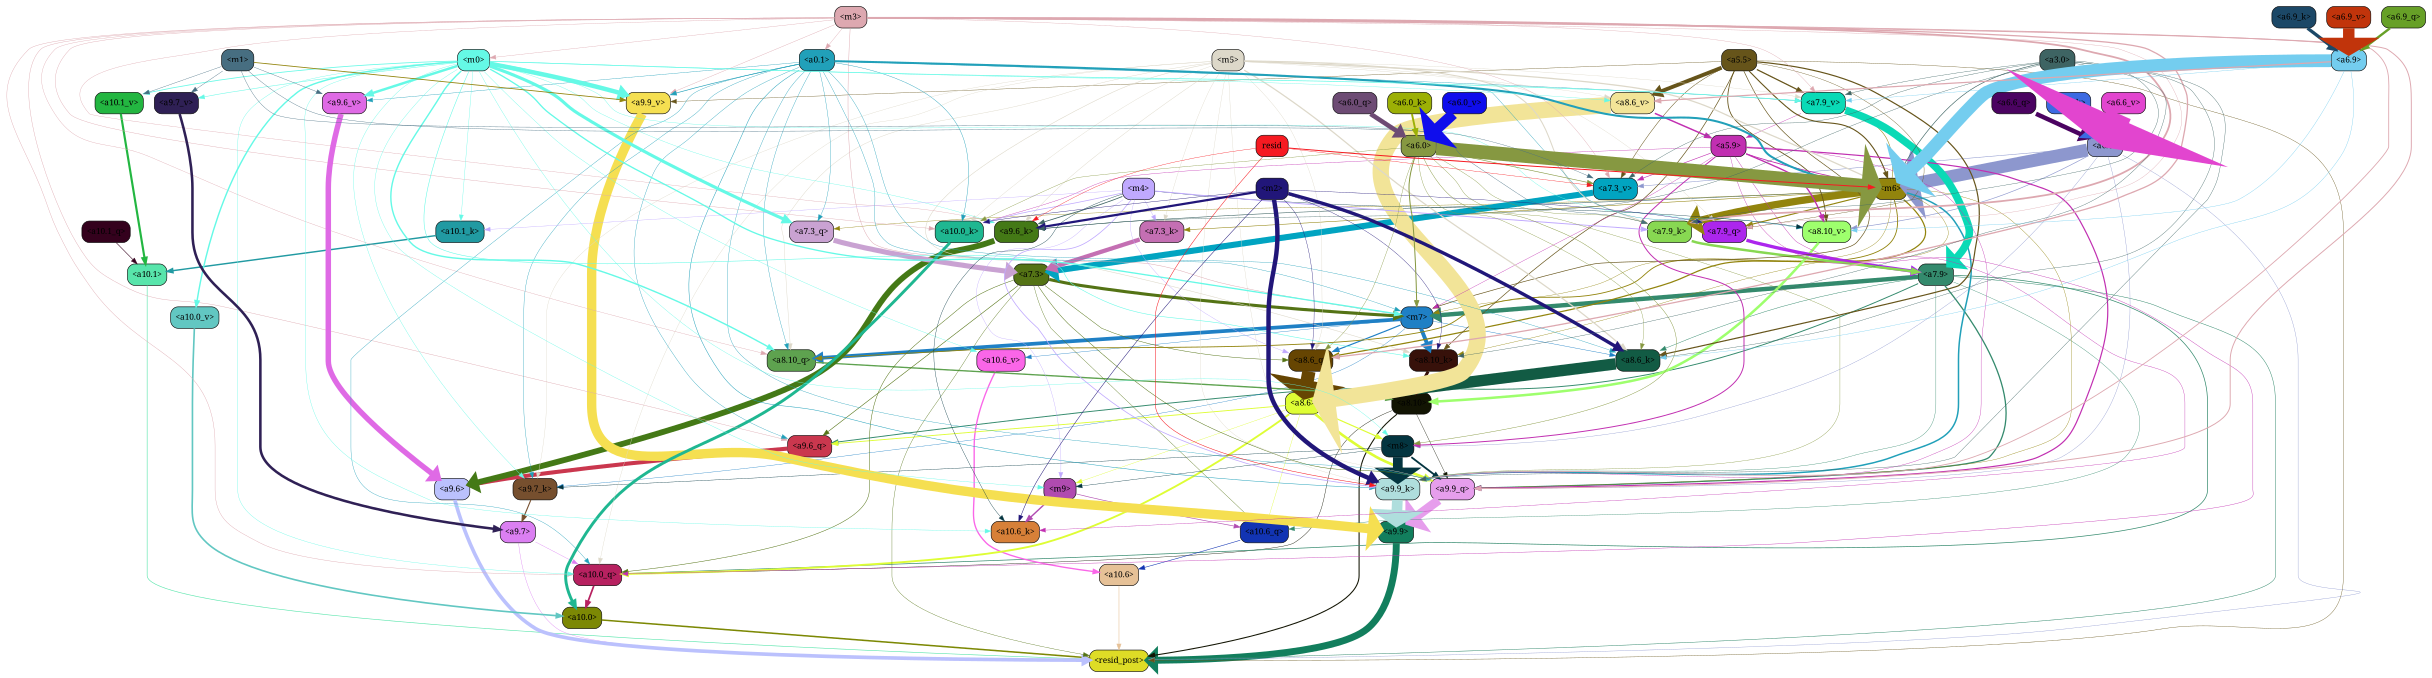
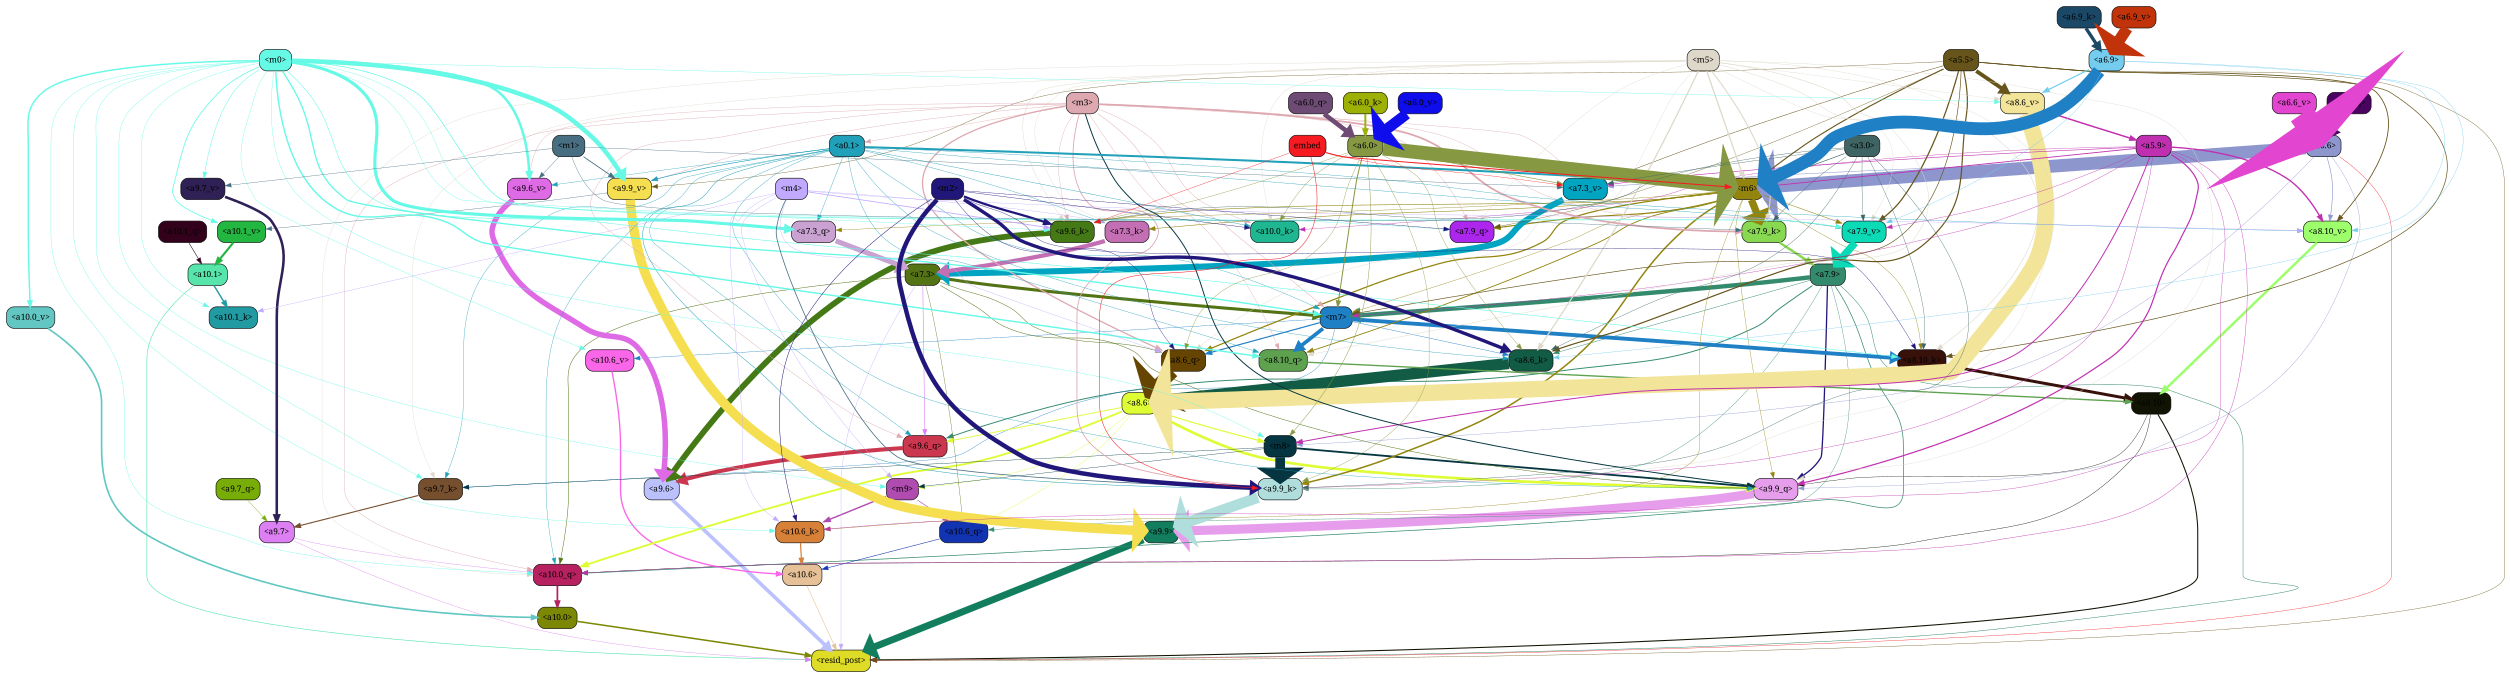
node "<a6.9_q>": removed
edge "<m3>" -> "<m0>": now "<m3>" -> "<a9.6_v>"
edge "<a6.9>" -> "<m6>": color #74cdef -> #1f80c5
edge "<m1>" -> "<a10.1_v>": now "<a9.9_v>" -> "<a10.1_v>"
edge "<m1>" -> "<a9.9_v>": color #92840d -> #476e81
edge "<a6.9>" -> "<a8.6_v>": color #dda8b0 -> #74cdef
edge "<m3>" -> "<a9.9_q>": color #dda8b0 -> #043540
node "<a6.6_k>": removed
edge "<a7.9_v>" -> "<a5.9>": reversed
node "resid": label "resid" -> "embed"
edge "<a0.1>" -> "<a7.3_k>": added
edge "<m4>" -> "<a10.0_k>": removed
edge "<m4>" -> "<a8.10_v>": color #043540 -> #c0a9fe
edge "<m4>" -> "<a9.6_k>": color #3e6463 -> #c0a9fe
edge "<m6>" -> "<a9.6_k>": color #3e6463 -> #92840d
edge "<a6.0>" -> "<a7.9_k>": now "<a6.0>" -> "<a9.6_k>"
edge "<m4>" -> "<a7.9_k>": removed
edge "<a10.1_k>" -> "<a10.1>": reversed
edge "<a7.9_q>" -> "<a7.9>": removed
edge "<m4>" -> "<a10.6_k>": color #043540 -> #c0a9fe
edge "<a7.3>" -> "<a9.6_q>": color #547315 -> #db7ff2
edge "<m4>" -> "<a9.9_k>": color #c0a9fe -> #476e81
edge "<a10.0_k>" -> "<a10.0>": removed
edge "<m6>" -> "<a9.9_k>": color #21a0b9 -> #92840d
edge "<a7.9>" -> "<a9.9_q>": color #348a6d -> #211679
node "<a9.7_q>": added
edge "<m6>" -> "<a10.6_k>": added
edge "<a7.3>" -> "<resid_post>": color #547315 -> #c0a9fe
edge "<a10.6_k>" -> "<a10.6>": added
edge "<a6.6>" -> "<resid_post>": color #8d97ce -> #f61a21
